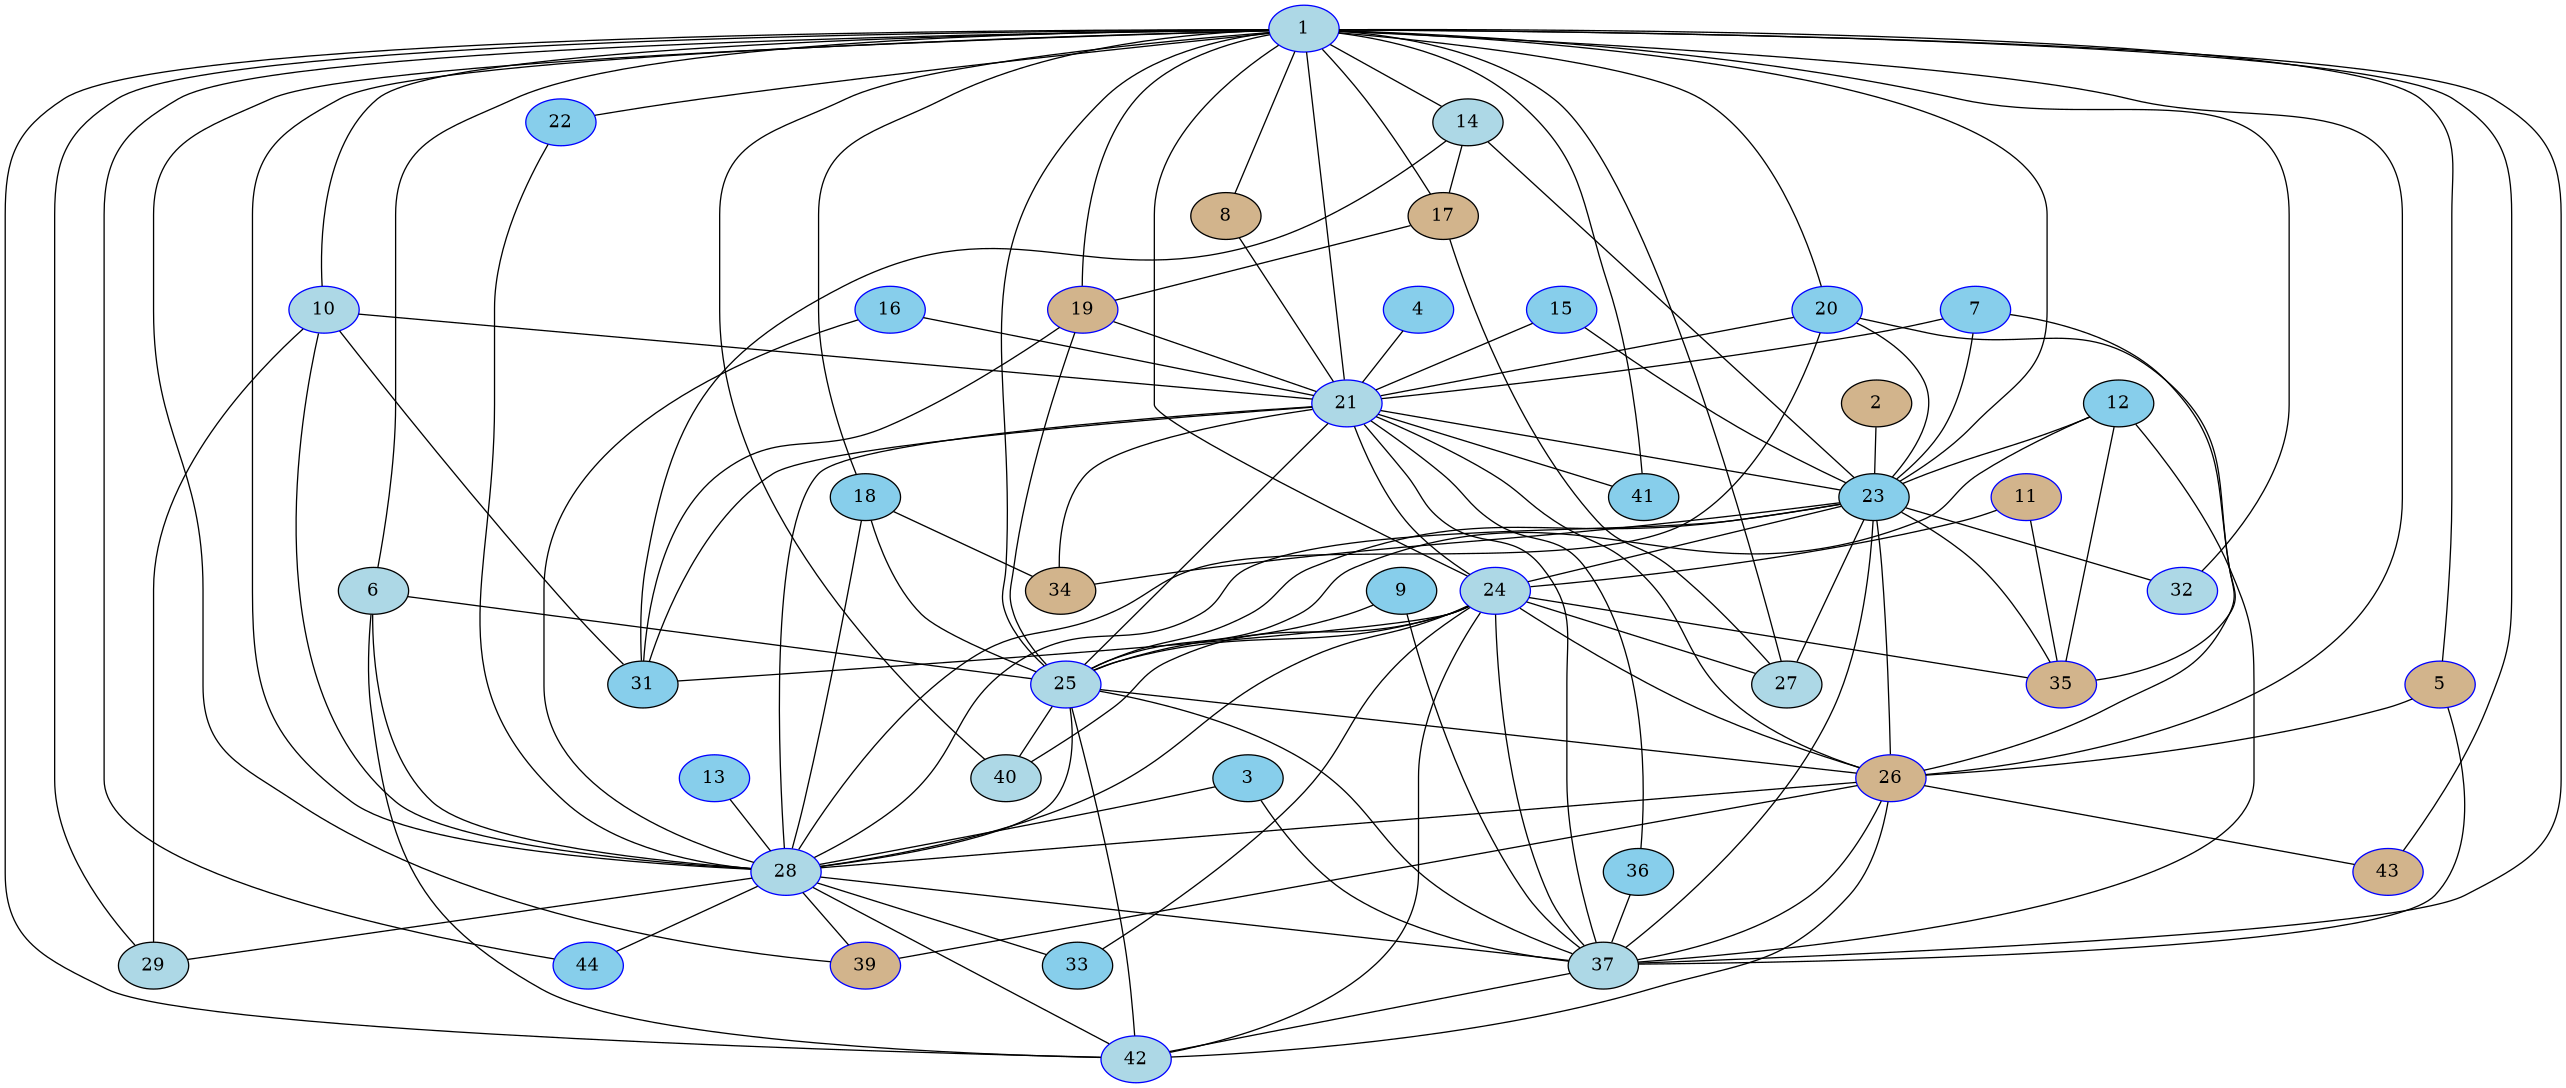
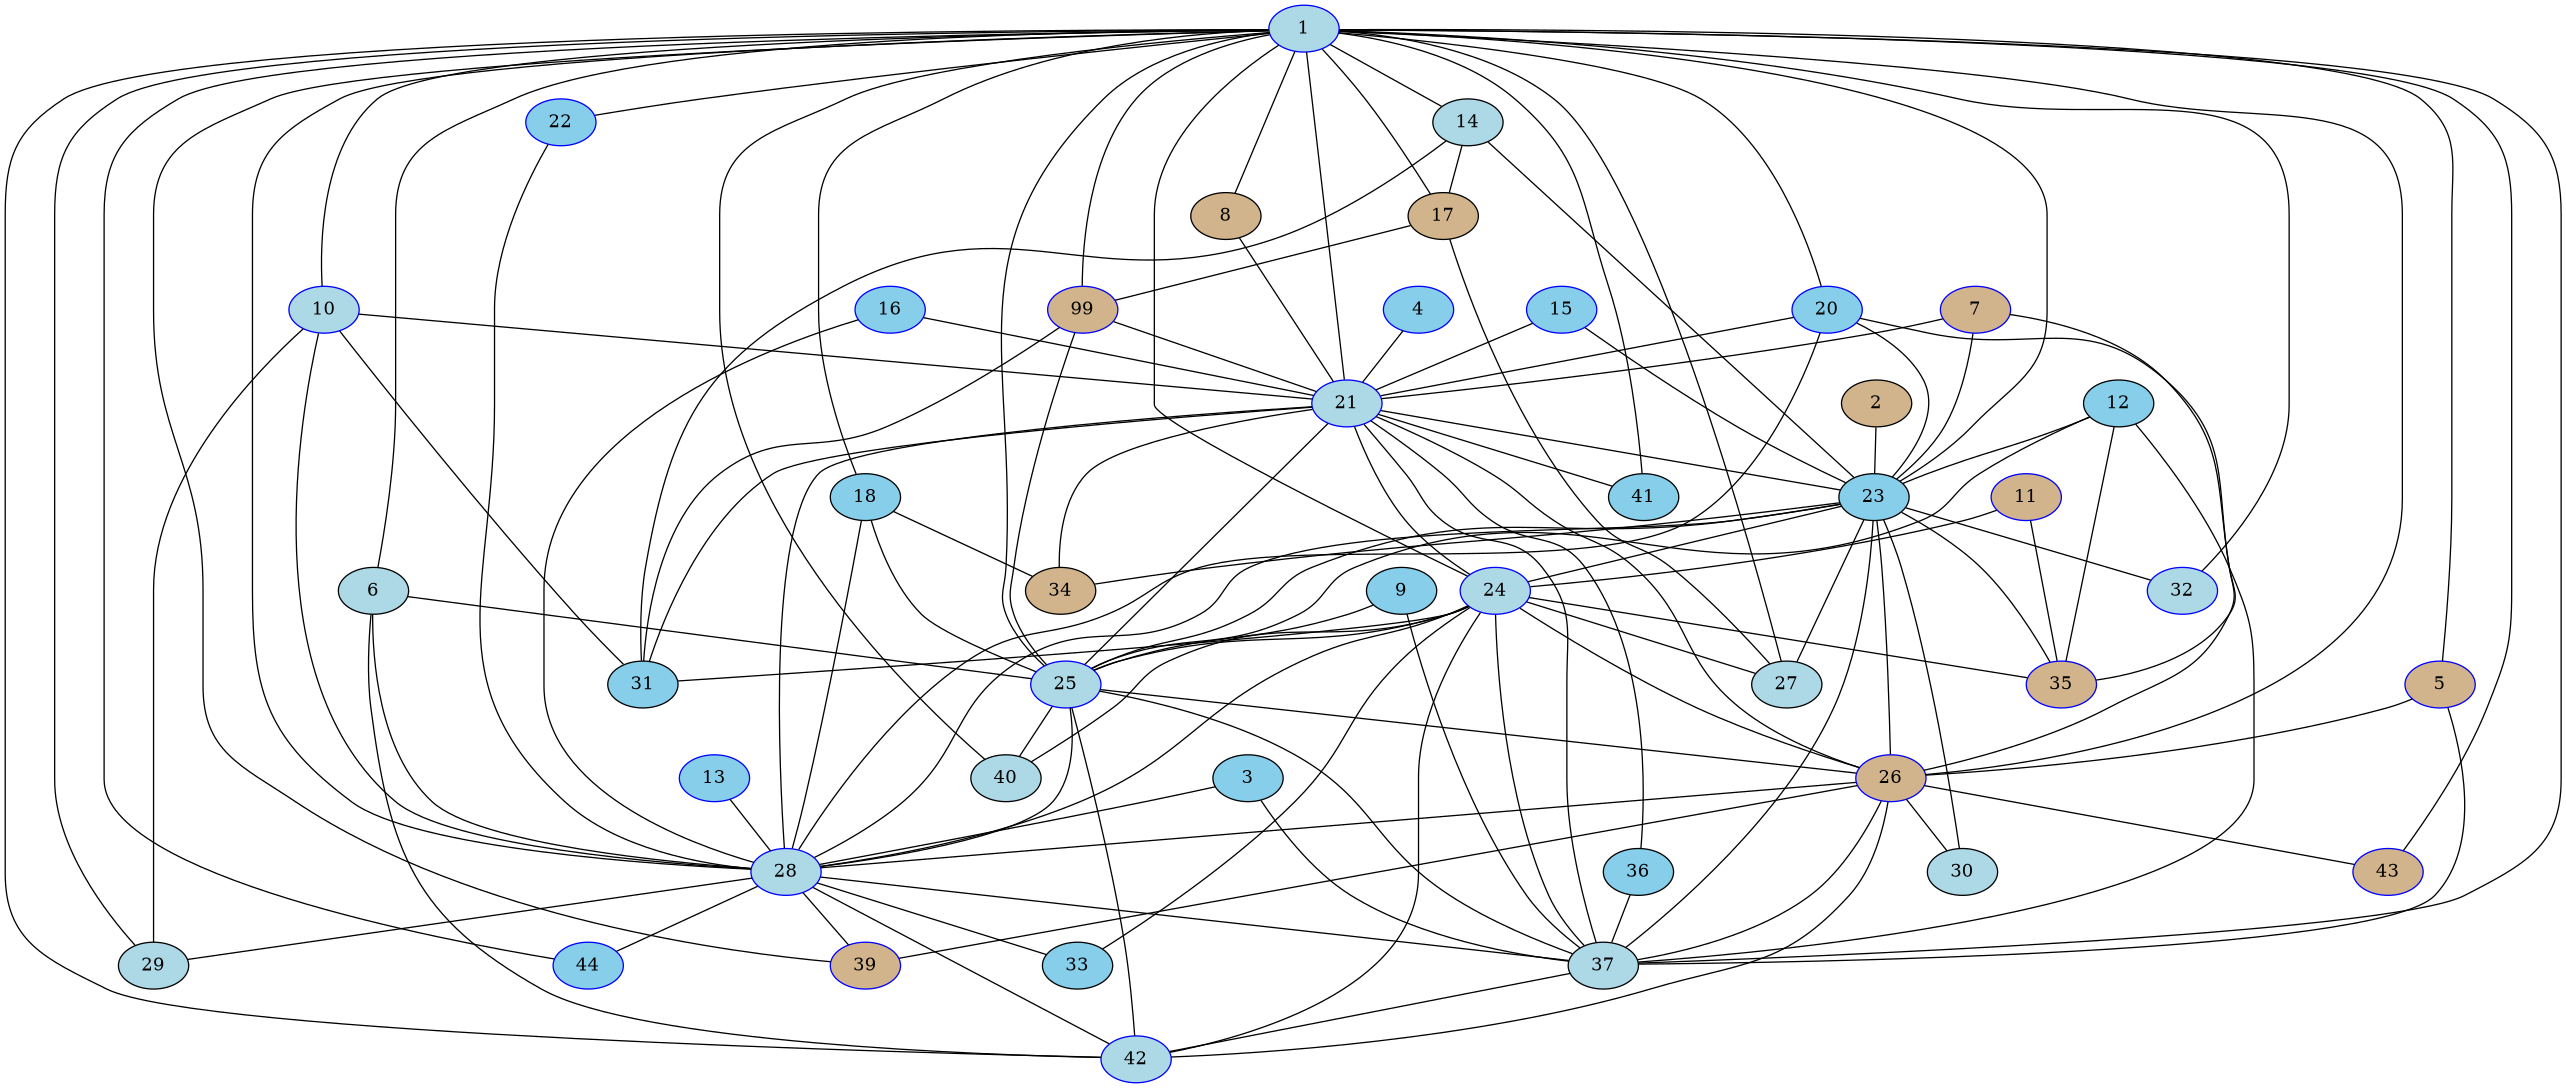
node "19": label "19" -> "99"
node "7": fillcolor skyblue -> tan
node "30": added
